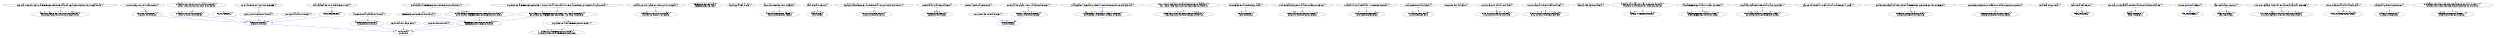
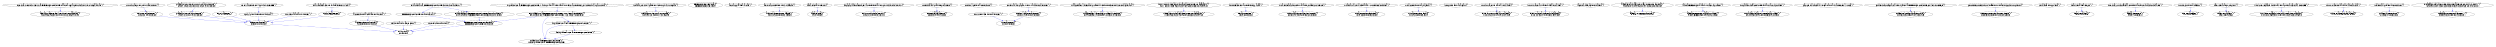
node "il mio problema è con la TELEFONIAX CONSOLLE [1]": added
